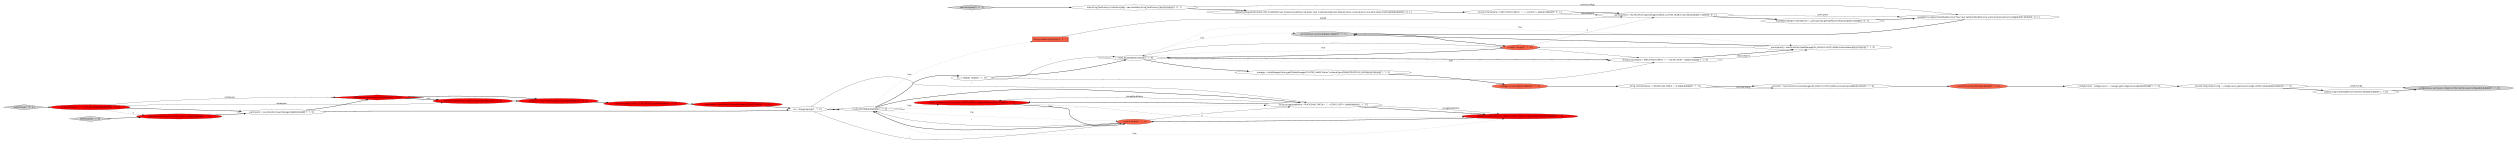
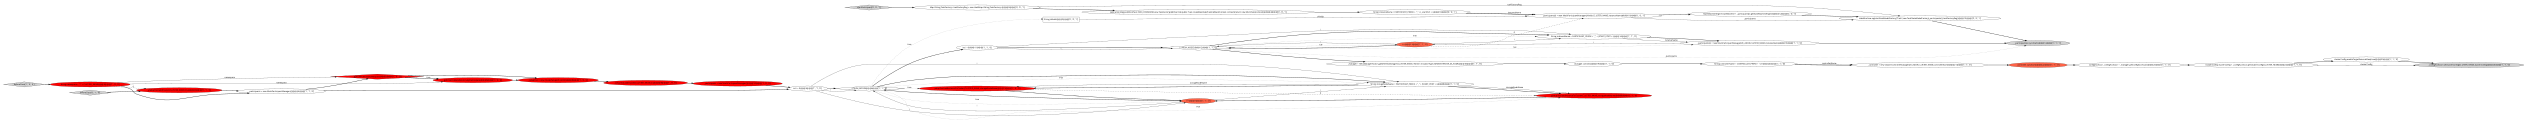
edge "i < NUM_NODES@@@12@@@['1', '1', '0']" -> "_participants(i(.syncStart()@@@14@@@['1', '1', '1']": label "true" -> "_participants"
edge "_participants(i(.syncStart()@@@14@@@['1', '1', '1']" -> "i++@@@13@@@['1', '1', '0']": removed
node "String zkAddr@@@2@@@['0', '0', '1']": fillcolor tomato -> white
node "_manager.connect()@@@19@@@['1', '1', '0']": fillcolor tomato -> white
